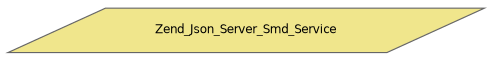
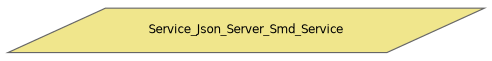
node "Zend_Json_Server_Smd_Service": label "Zend_Json_Server_Smd_Service" -> "Service_Json_Server_Smd_Service"
